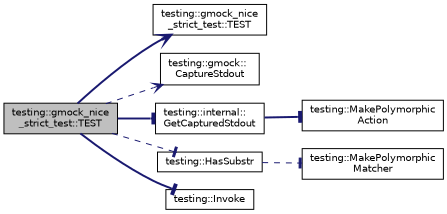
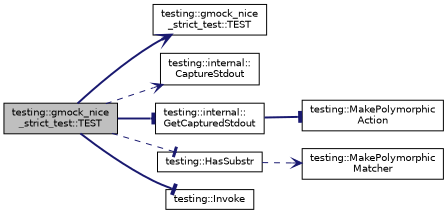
node "testing::gmock:: CaptureStdout": label "testing::gmock:: CaptureStdout" -> "testing::internal:: CaptureStdout"
edge "testing::HasSubstr" -> "testing::MakePolymorphic Matcher": arrowhead tee -> vee
